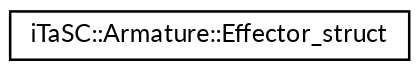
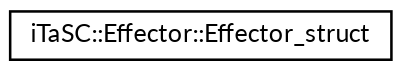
node "iTaSC::Armature::Effector_struct": label "iTaSC::Armature::Effector_struct" -> "iTaSC::Effector::Effector_struct"
